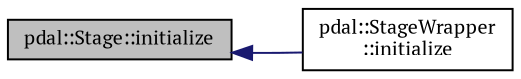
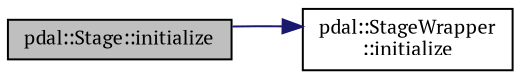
edge "pdal::StageWrapper ::initialize" -> "pdal::Stage::initialize": reversed
